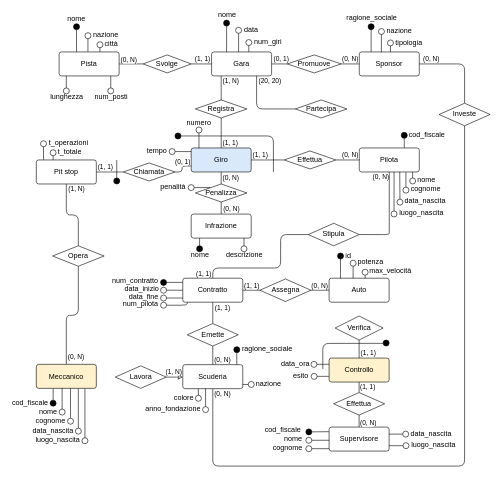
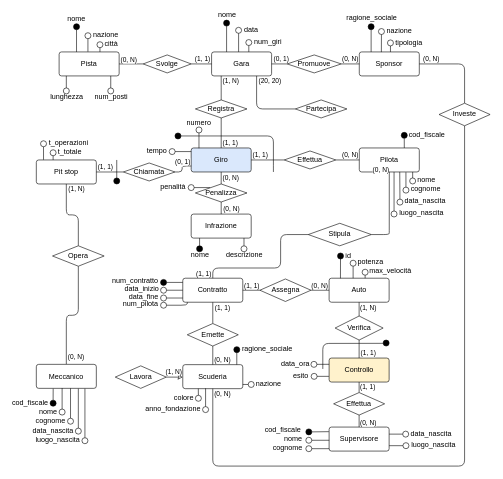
node "Stipula": size 51x23 -> 63x23
edge "Auto" -- "Verifica": added, label "(1, N)"
node "Meccanico": fillcolor #fff2cc -> #ffffff
